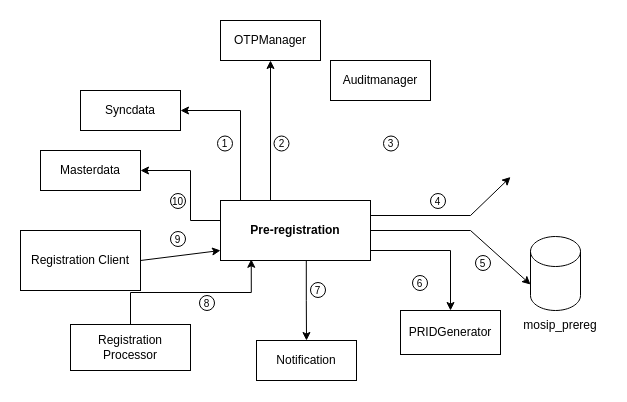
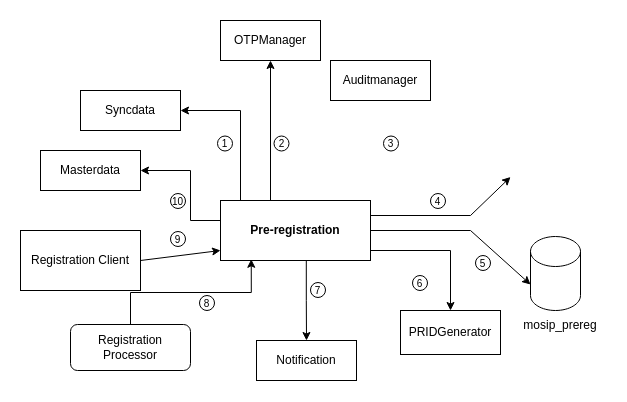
node "Registration Processor": shape rectangle -> rounded rectangle
